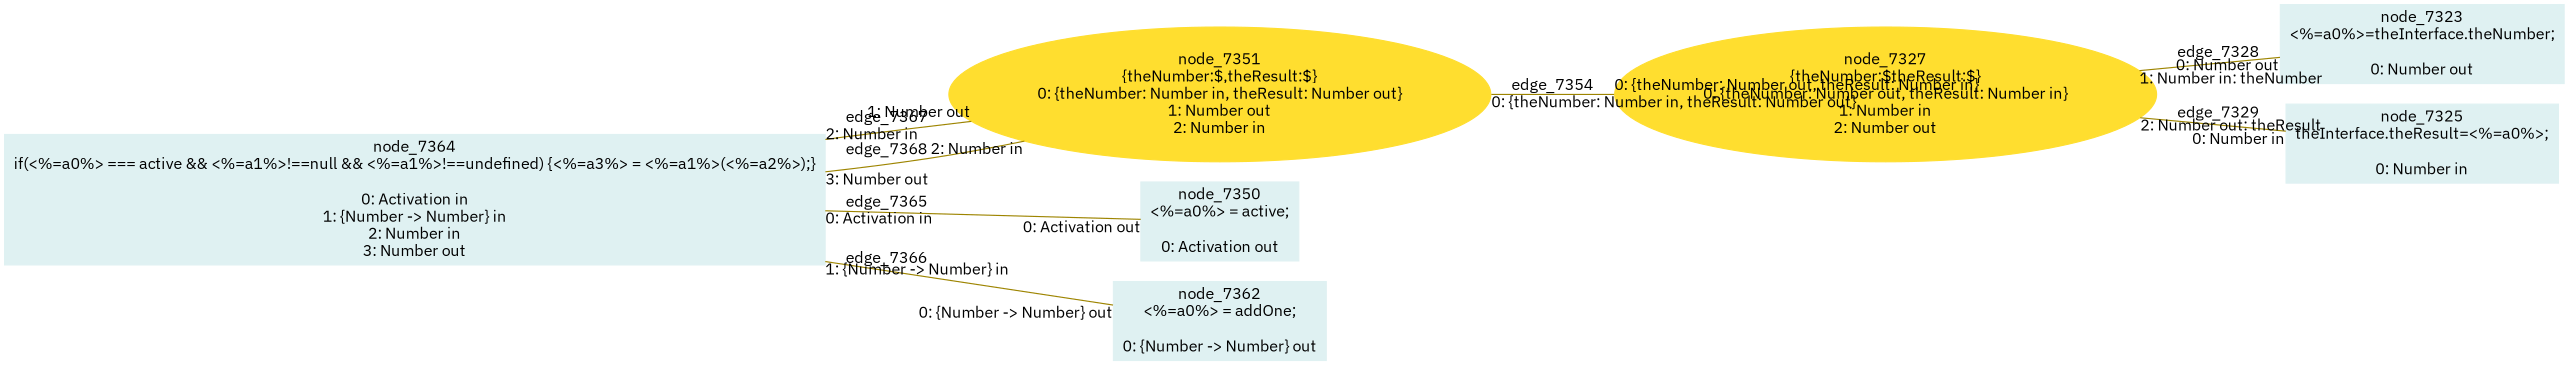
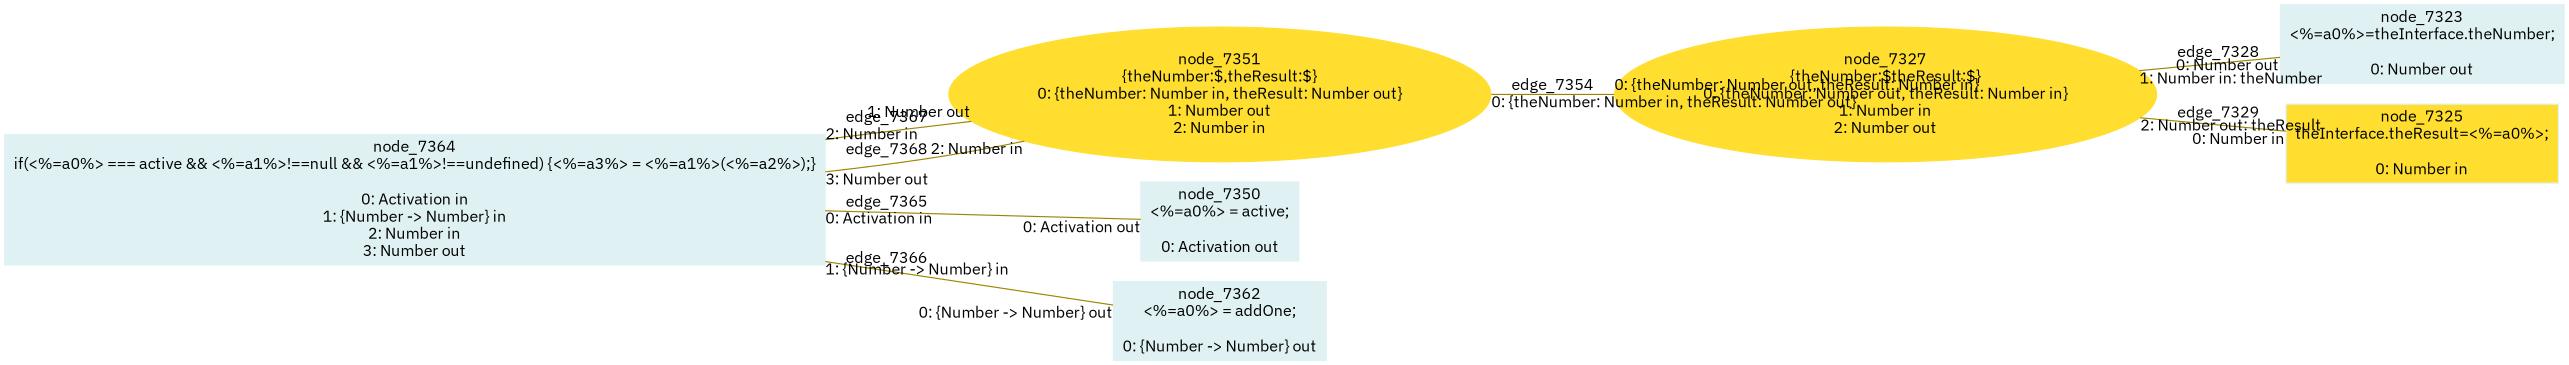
node "node_7325 theInterface.theResult=<%=a0%>; 0: Number in": fillcolor #dff1f2 -> #ffde2f
